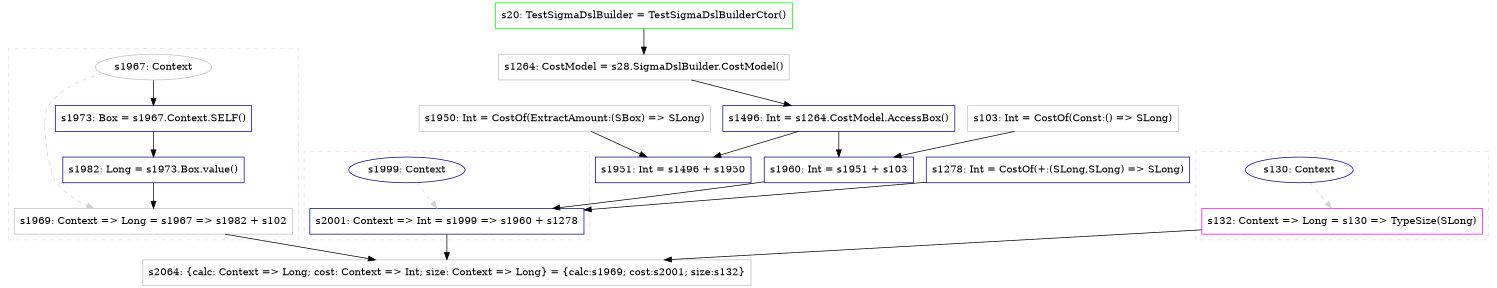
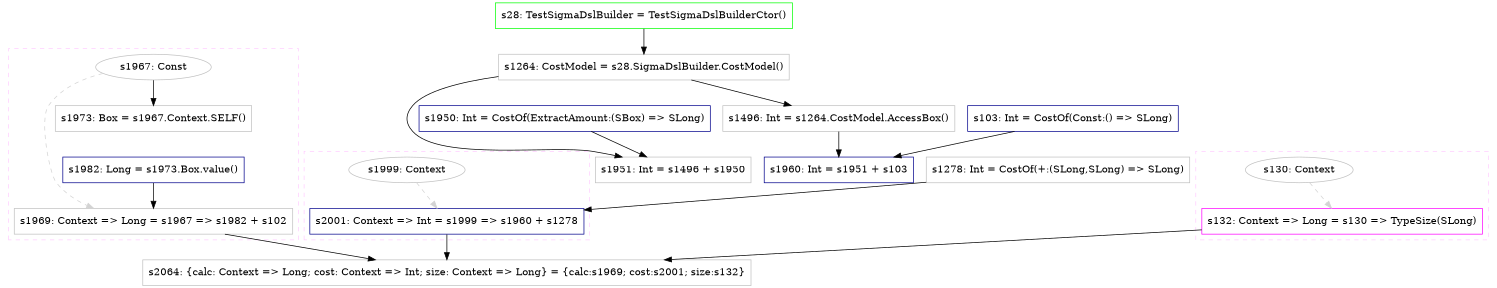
node "s20: TestSigmaDslBuilder = TestSigmaDslBuilderCtor()": label "s20: TestSigmaDslBuilder = TestSigmaDslBuilderCtor()" -> "s28: TestSigmaDslBuilder = TestSigmaDslBuilderCtor()"
node "s1967: Context": label "s1967: Context" -> "s1967: Const"
node "s1973: Box = s1967.Context.SELF()": color darkblue -> gray
node "s1950: Int = CostOf(ExtractAmount:(SBox) => SLong)": color gray -> darkblue
node "s1496: Int = s1264.CostModel.AccessBox()": color darkblue -> gray
node "s103: Int = CostOf(Const:() => SLong)": color gray -> darkblue
edge "s1973: Box = s1967.Context.SELF()" -> "s1982: Long = s1973.Box.value()": removed
edge "s1496: Int = s1264.CostModel.AccessBox()" -> "s1951: Int = s1496 + s1950": now "s1264: CostModel = s28.SigmaDslBuilder.CostModel()" -> "s1951: Int = s1496 + s1950"
node "s1999: Context": color darkblue -> gray
node "s1951: Int = s1496 + s1950": color darkblue -> gray
node "s1278: Int = CostOf(+:(SLong,SLong) => SLong)": color darkblue -> gray
node "s130: Context": color darkblue -> gray
edge "s1960: Int = s1951 + s103" -> "s2001: Context => Int = s1999 => s1960 + s1278": removed
